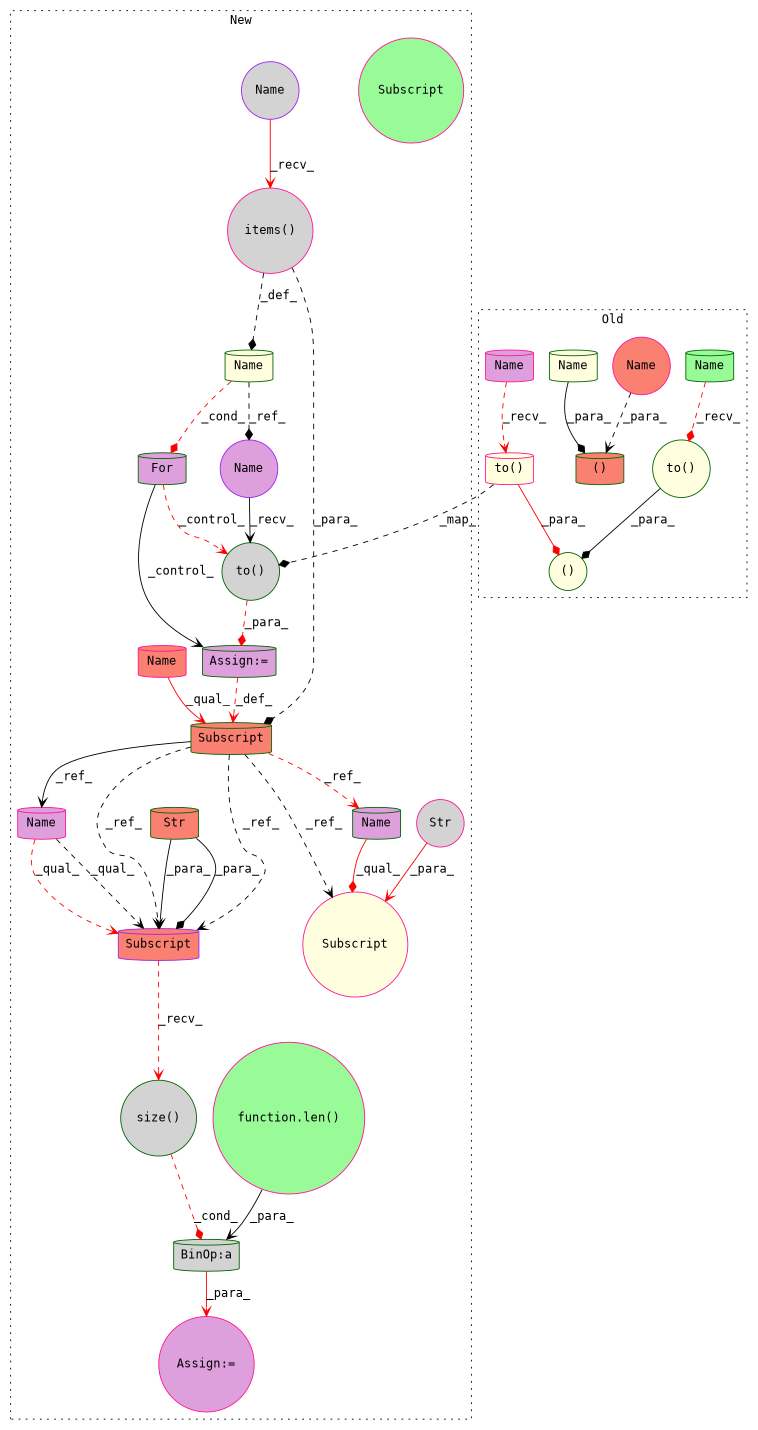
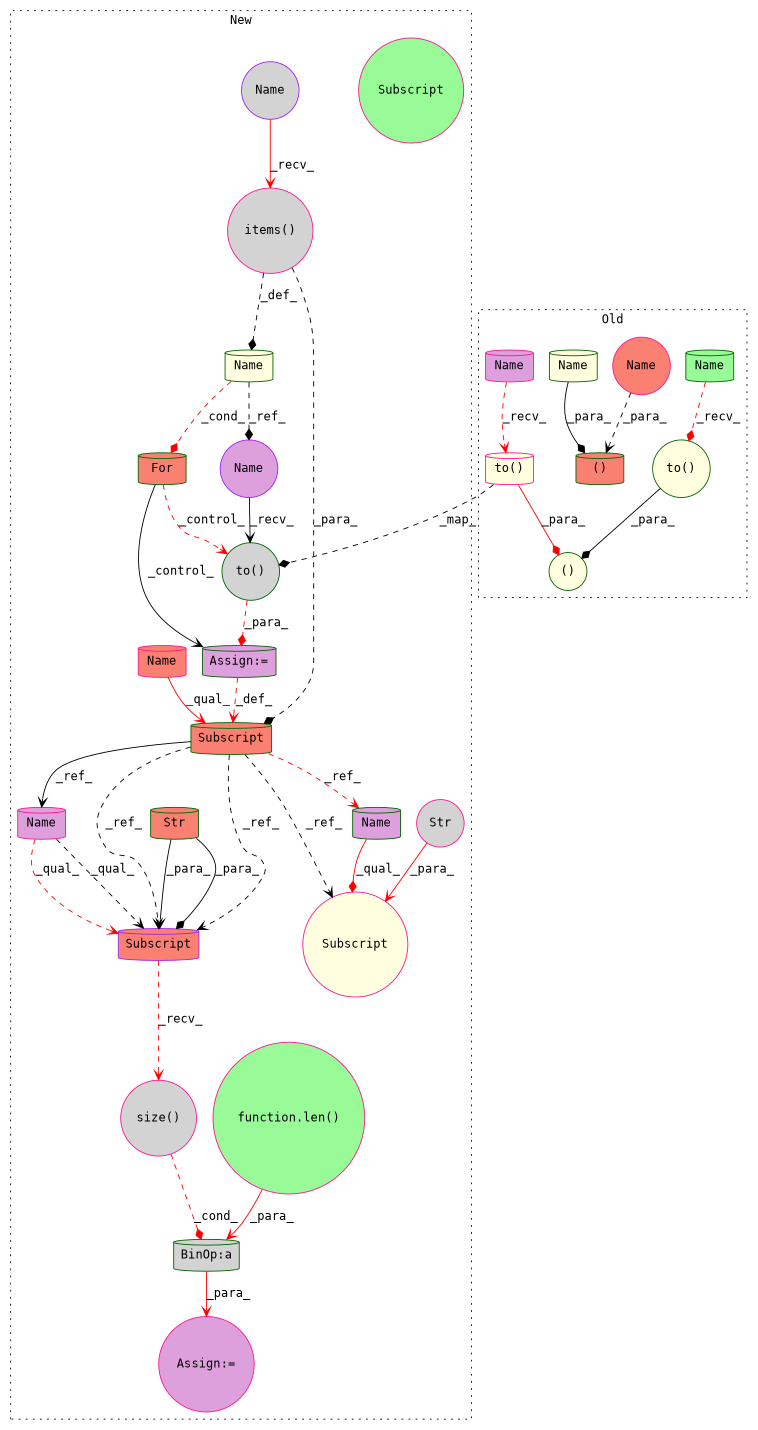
node "For": fillcolor plum -> salmon
node "size()": color darkgreen -> deeppink
edge "function.len()" -> "BinOp:a": color black -> red
